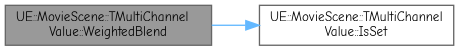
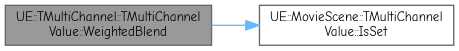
node "UE::MovieScene::TMultiChannel Value::WeightedBlend": label "UE::MovieScene::TMultiChannel Value::WeightedBlend" -> "UE::TMultiChannel::TMultiChannel Value::WeightedBlend"
